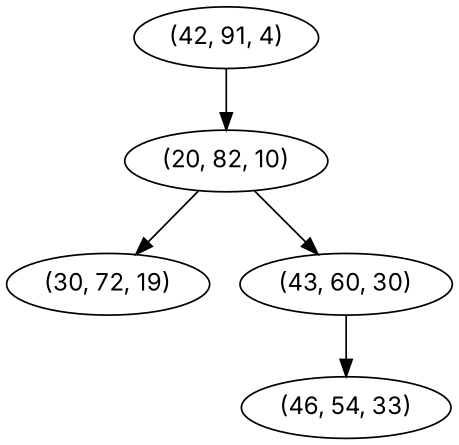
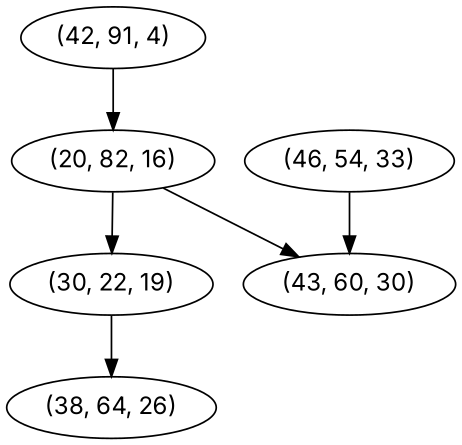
node "(20, 82, 10)": label "(20, 82, 10)" -> "(20, 82, 16)"
node "(30, 72, 19)": label "(30, 72, 19)" -> "(30, 22, 19)"
edge "(43, 60, 30)" -> "(46, 54, 33)": reversed
node "(38, 64, 26)": added
